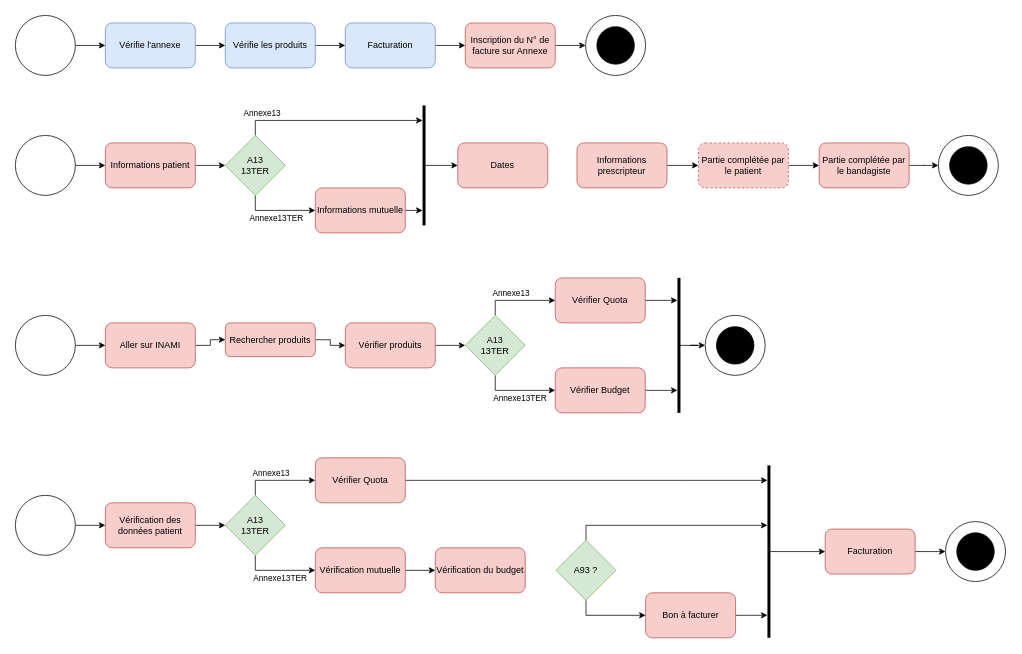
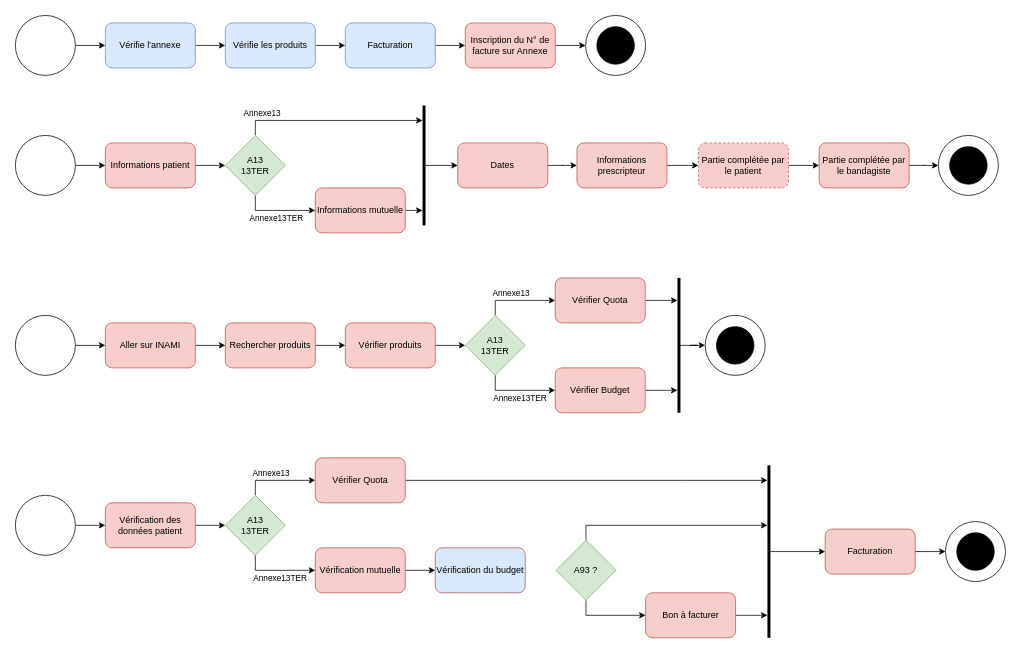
edge "Dates" -> "Informations prescripteur": added
node "Rechercher produits": size 90x34 -> 90x45
node "Vérification du budget": fillcolor #f8cecc -> #dae8fc
